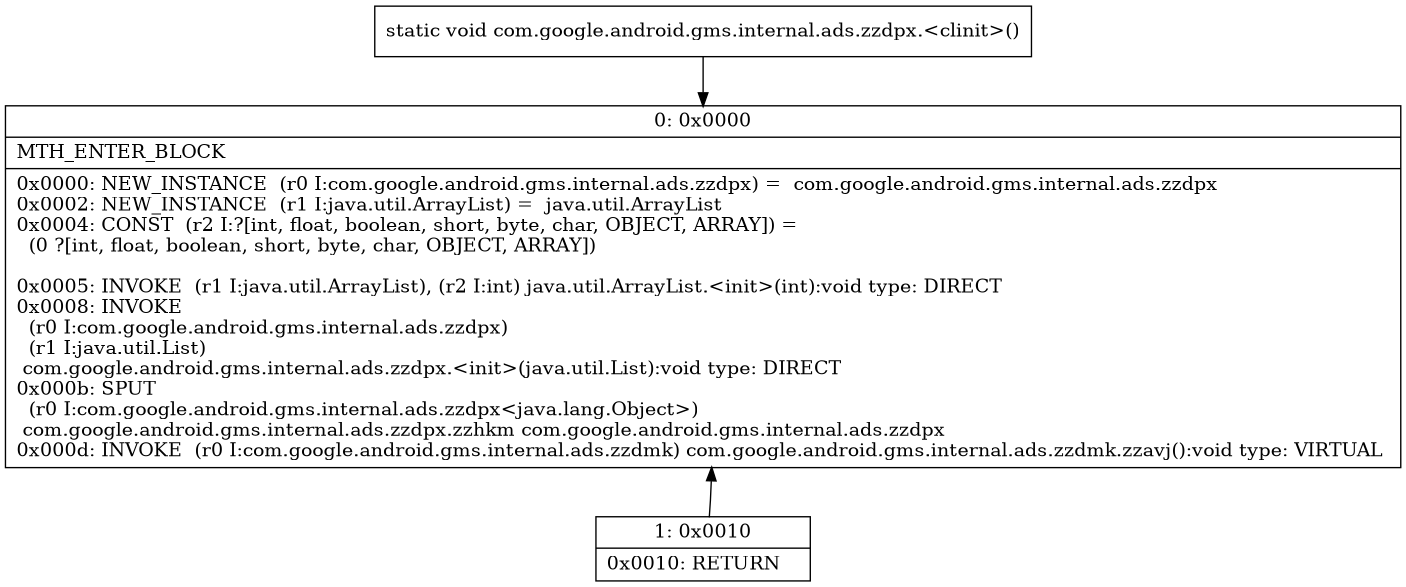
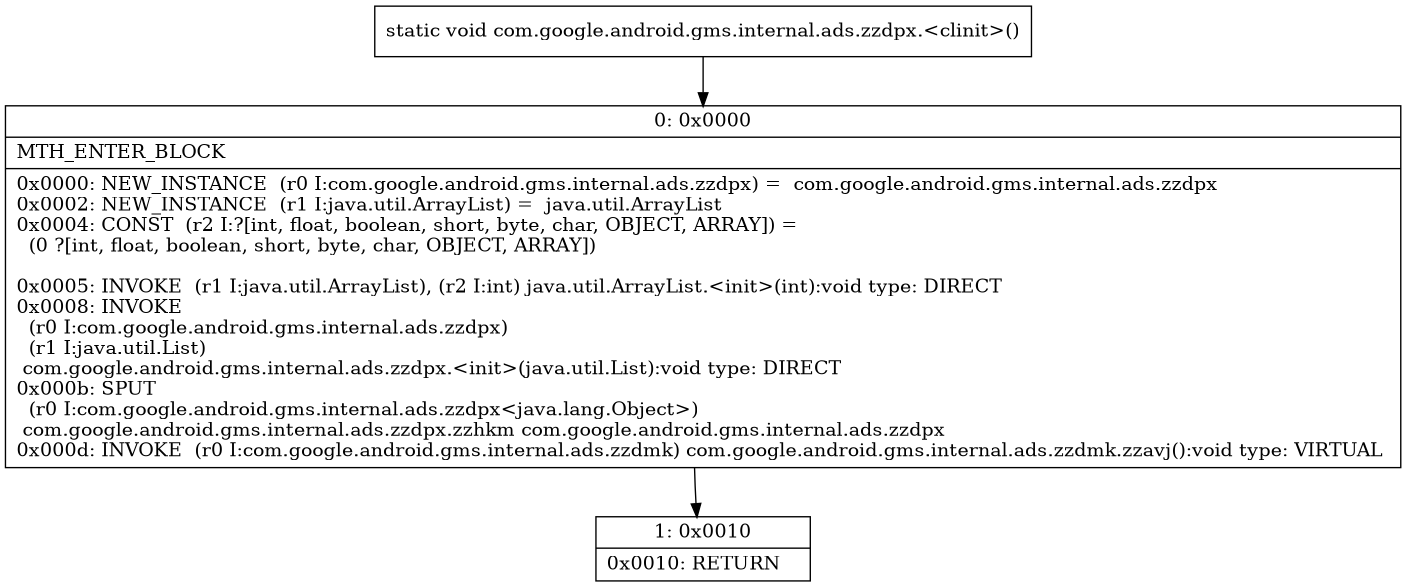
edge "1: 0x0010" -> "0: 0x0000": reversed
